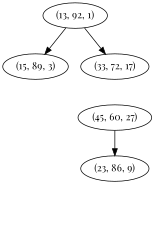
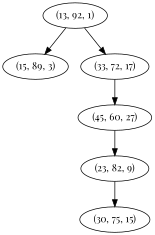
edge "(33, 72, 17)" -> "(45, 60, 27)": added
node "(23, 86, 9)": label "(23, 86, 9)" -> "(23, 82, 9)"
node "(30, 75, 15)": added
